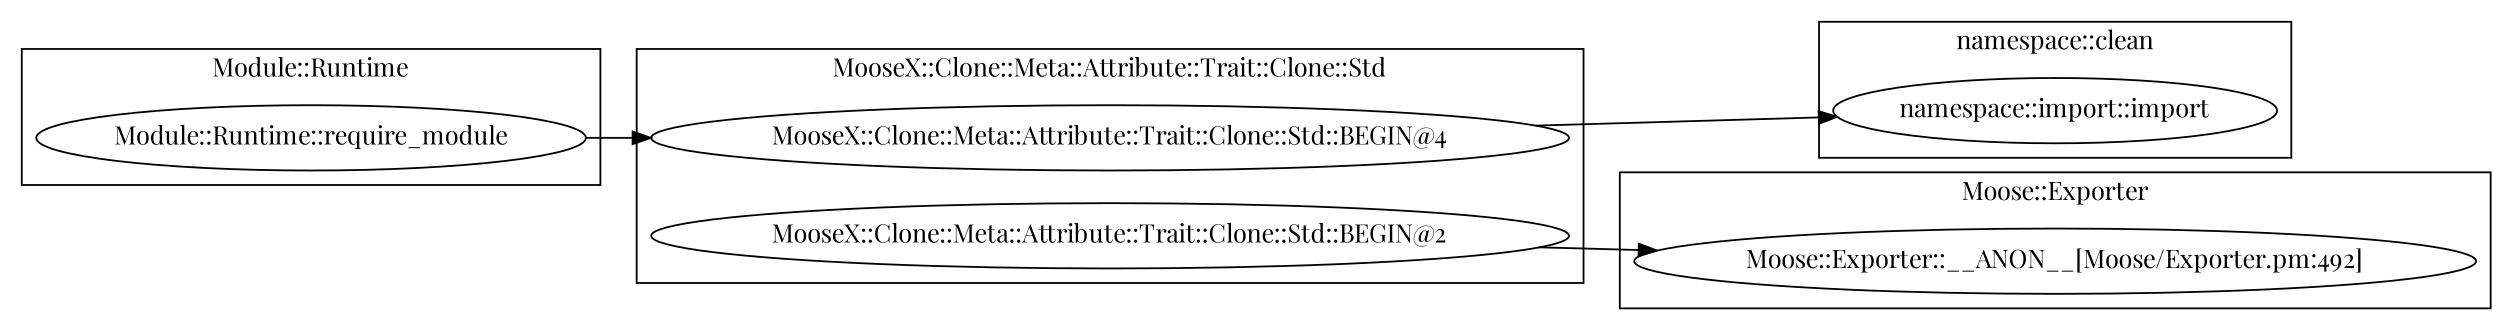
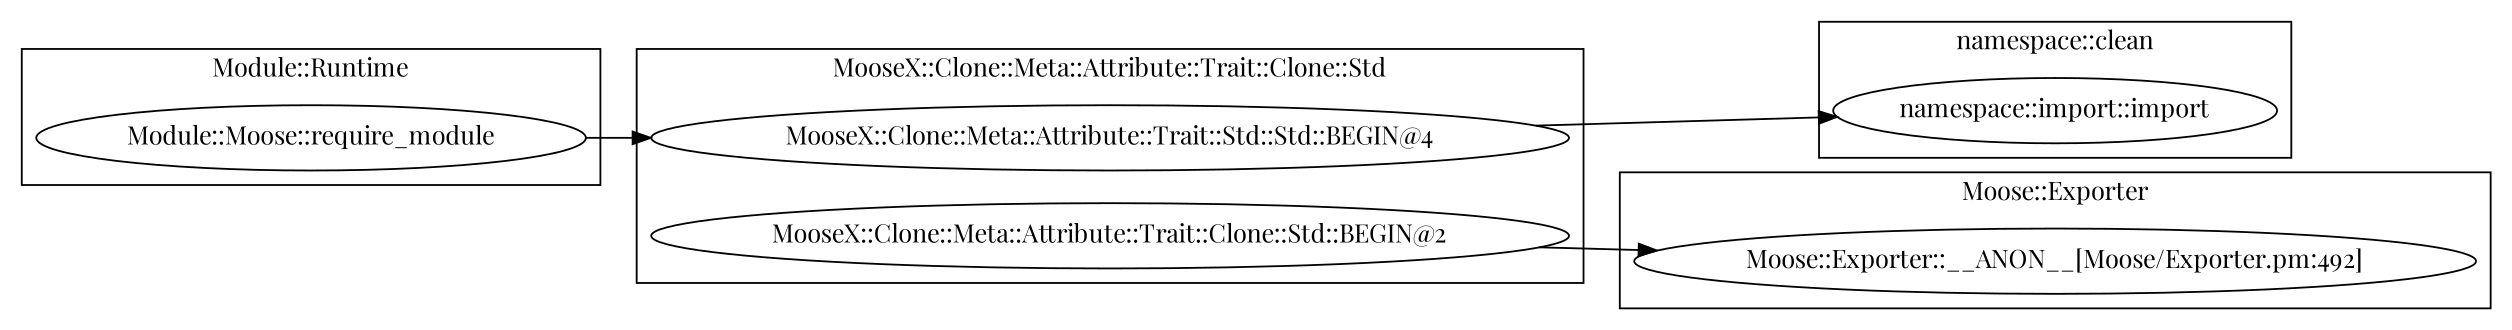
node "Module::Runtime::require_module": label "Module::Runtime::require_module" -> "Module::Moose::require_module"
node "MooseX::Clone::Meta::Attribute::Trait::Clone::Std::BEGIN@4": label "MooseX::Clone::Meta::Attribute::Trait::Clone::Std::BEGIN@4" -> "MooseX::Clone::Meta::Attribute::Trait::Std::Std::BEGIN@4"
